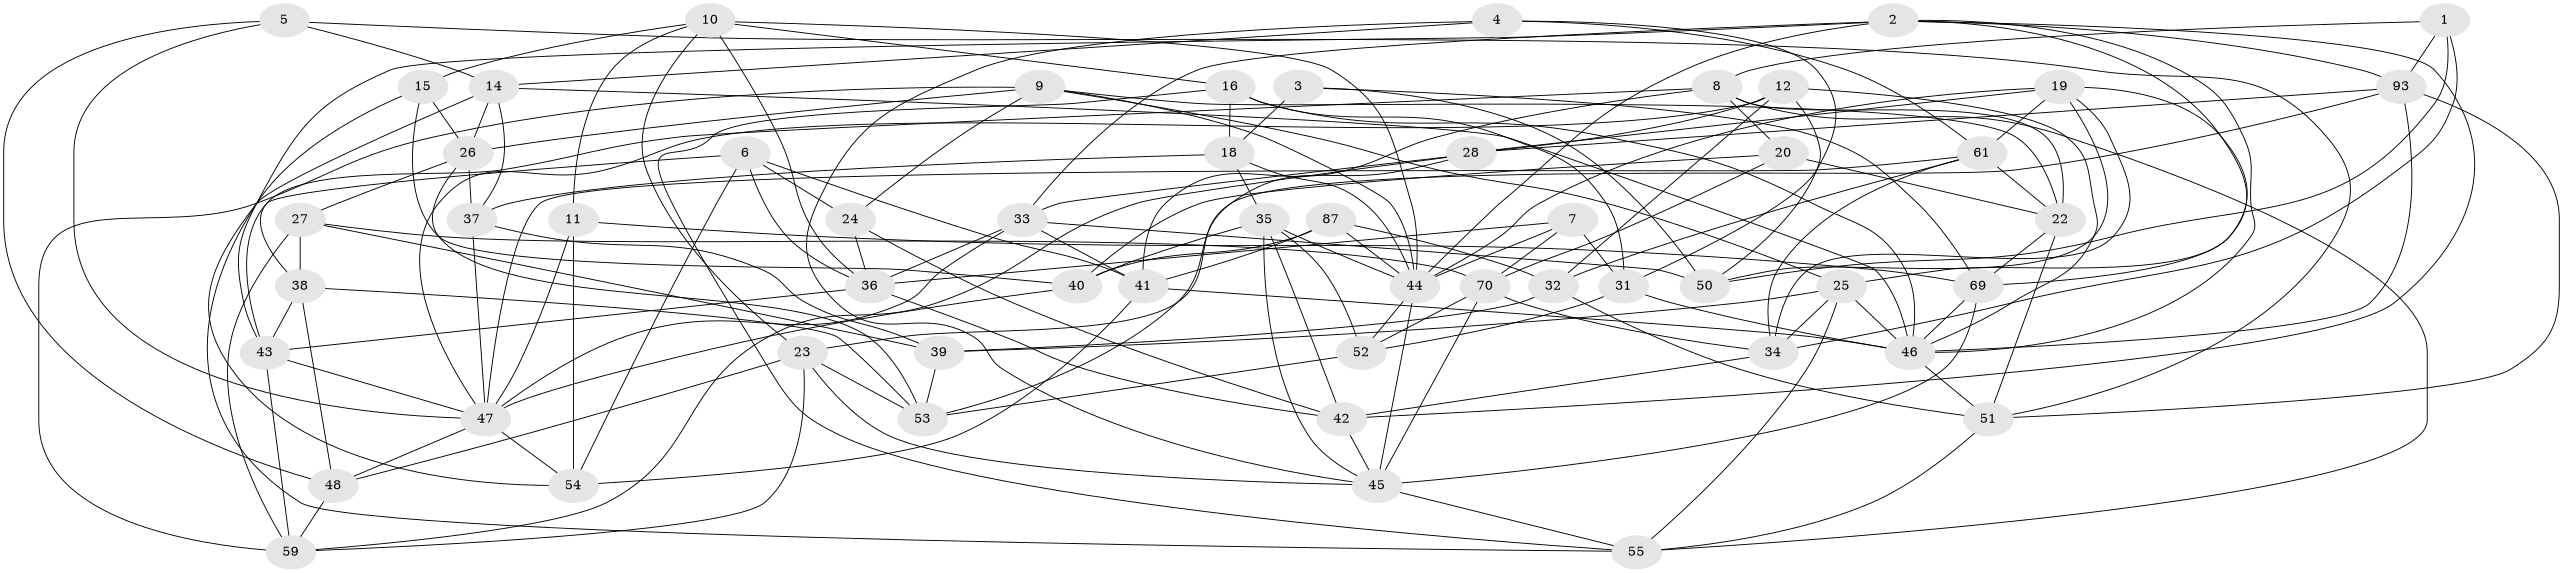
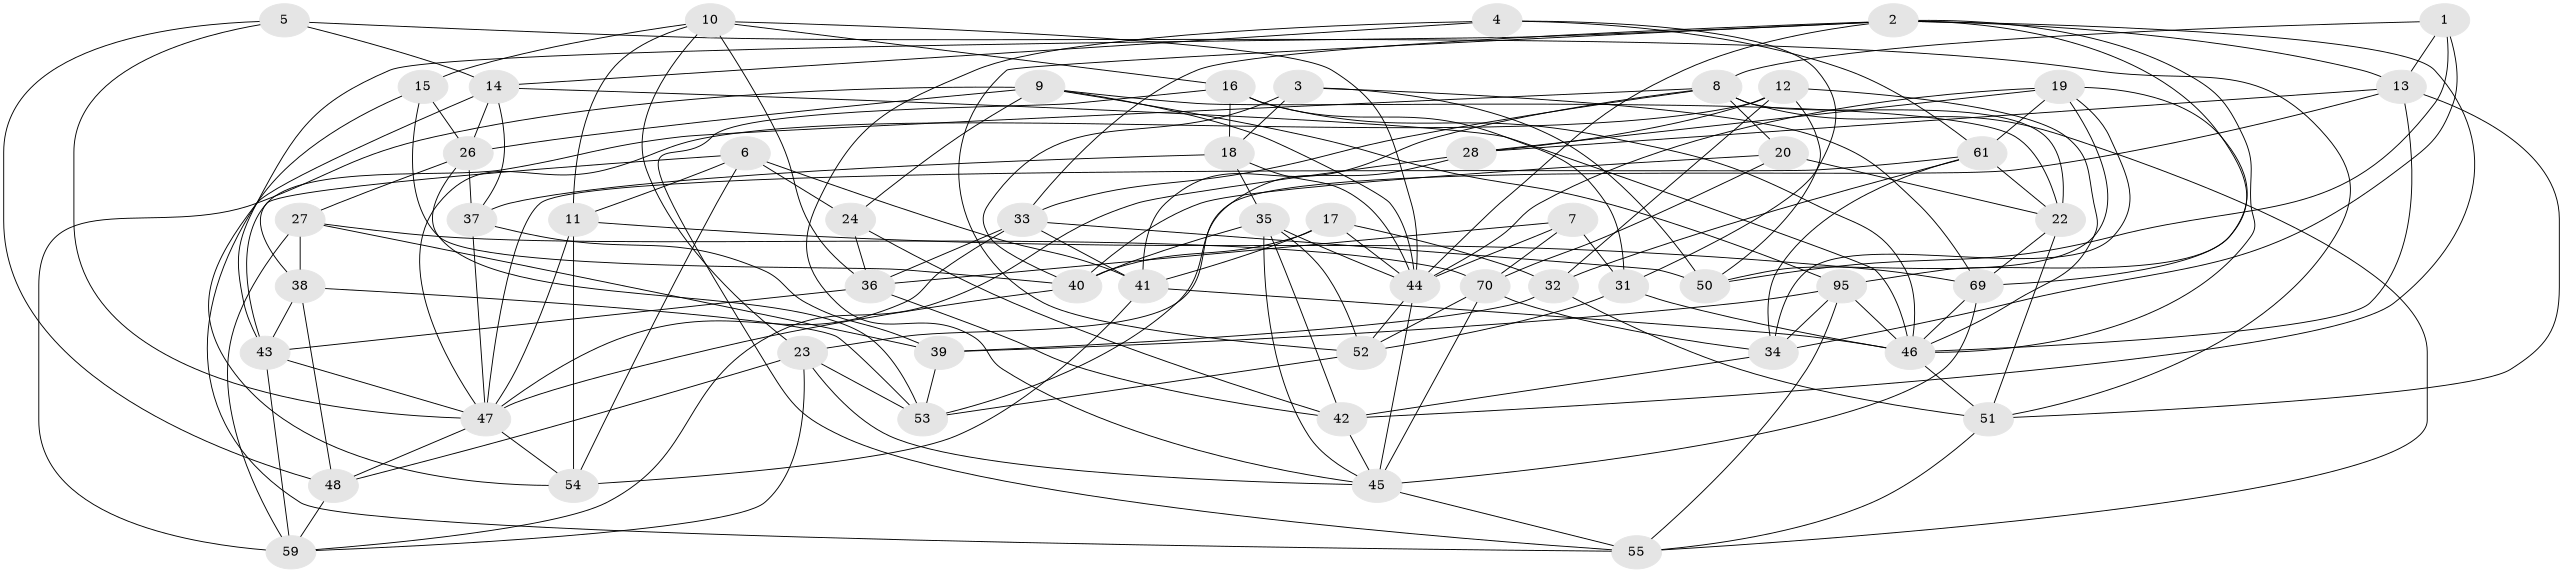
edge "2" -- "52": added
node "93": label "93" -> "13"
edge "3" -- "40": added
edge "28" -- "33": now "8" -- "33"
node "87": label "87" -> "17"
edge "6" -- "36": now "6" -- "11"
node "25": label "25" -> "95"
